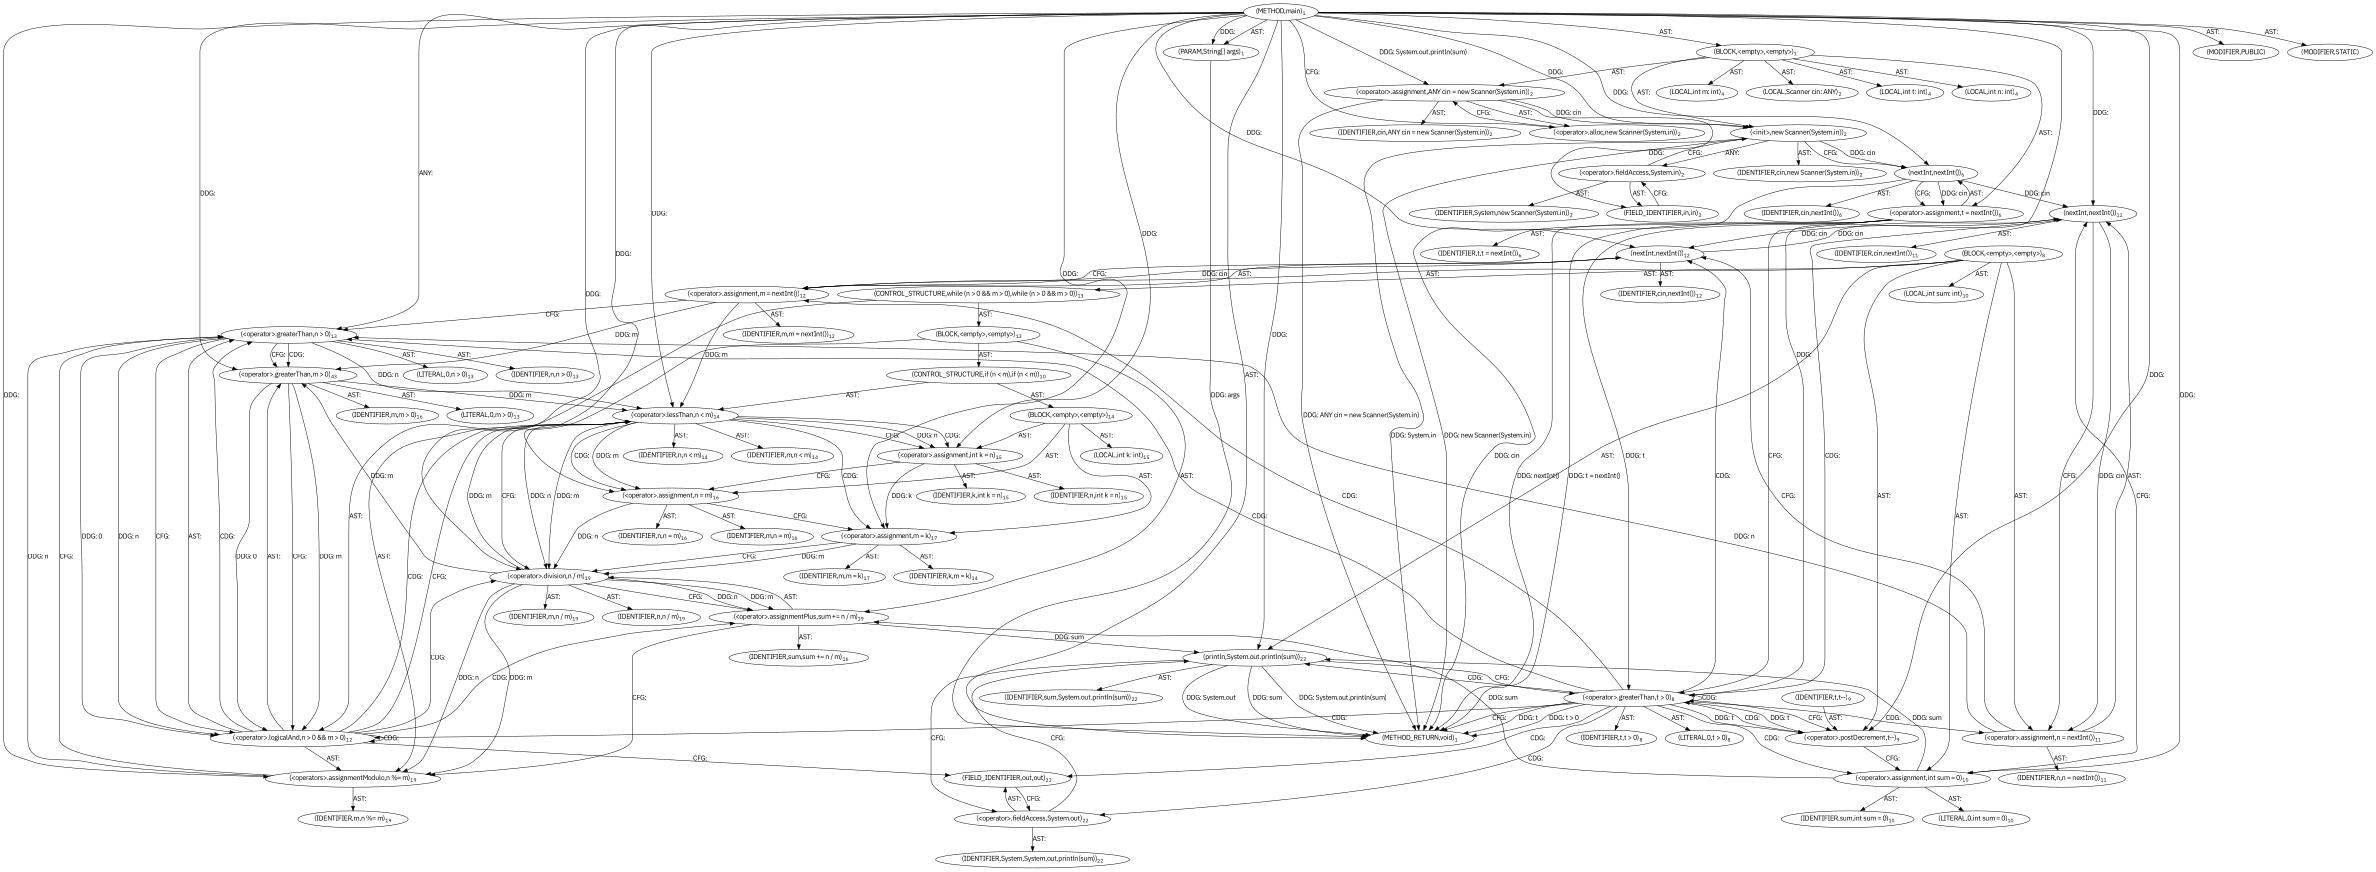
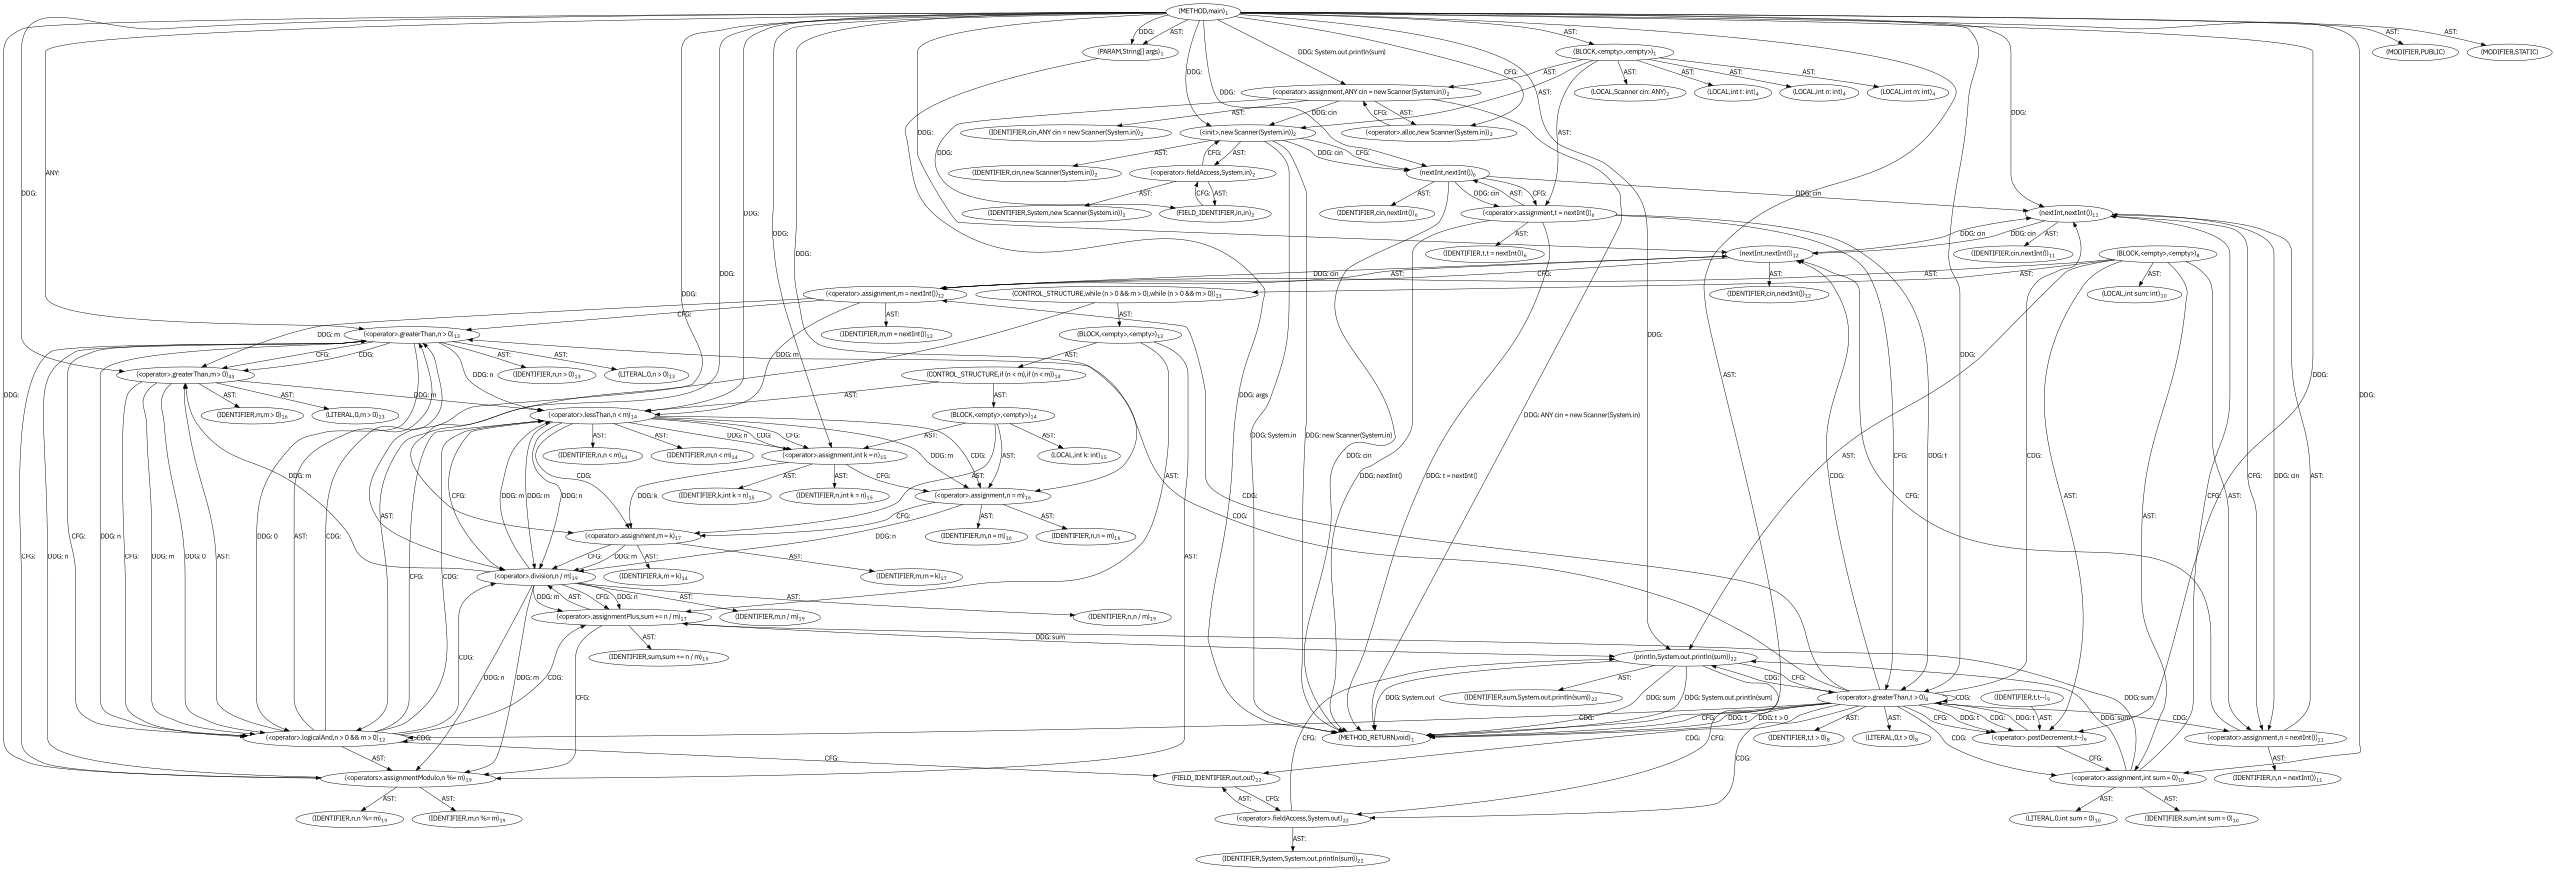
edge "(<init>,new Scanner(System.in))" -> "(<operator>.fieldAccess,System.in)": label "ANY: " -> "AST: "
edge "(<operator>.assignment,n = nextInt())" -> "(<operator>.greaterThan,n > 0)": removed, label "DDG: n"
node "(CONTROL_STRUCTURE,if (n < m),if (n < m))": text "10" -> "14"
node "(<operator>.assignmentPlus,sum += n / m)": text "19" -> "17"
node "(IDENTIFIER,sum,sum += n / m)": text "16" -> "19"
node "(IDENTIFIER,n,n %= m)": added
